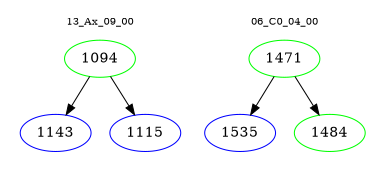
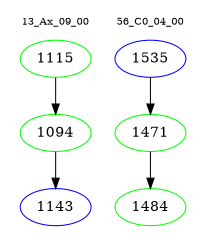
cluster "06_C0_04_00": label "06_C0_04_00" -> "56_C0_04_00"
edge "1094" -> "1115": reversed
edge "1471" -> "1535": reversed
node "1115": color blue -> green
